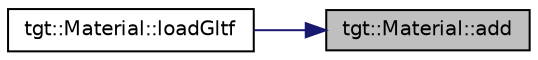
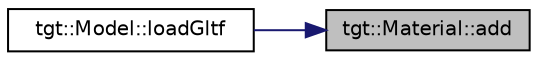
node "tgt::Material::loadGltf": label "tgt::Material::loadGltf" -> "tgt::Model::loadGltf"
